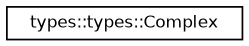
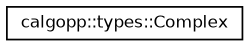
node "types::types::Complex": label "types::types::Complex" -> "calgopp::types::Complex"
